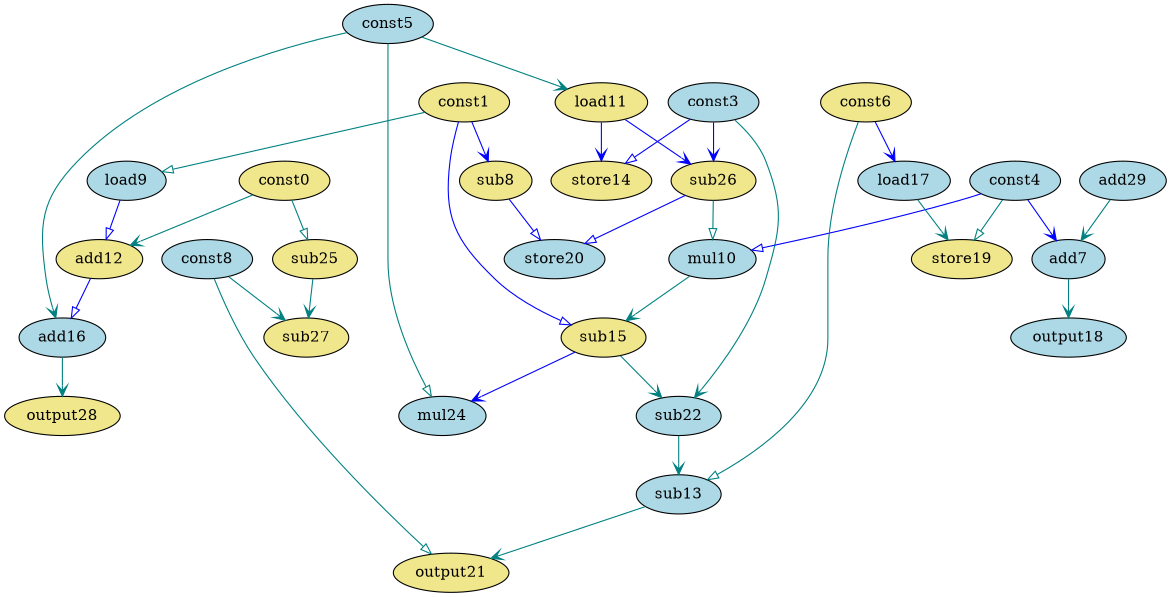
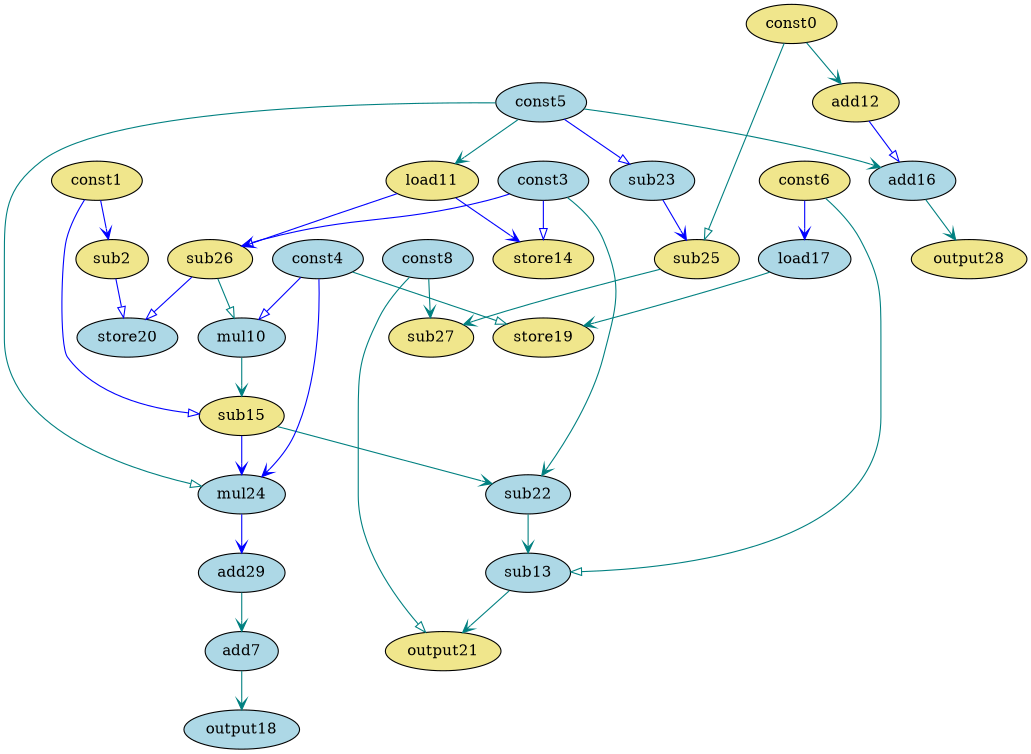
edge "const3" -> "sub26": arrowhead vee -> onormal
node "load9": removed
node "sub8": label "sub8" -> "sub2"
node "sub23": added
edge "const4" -> "add7": now "const4" -> "mul24"
edge "mul24" -> "add29": added
